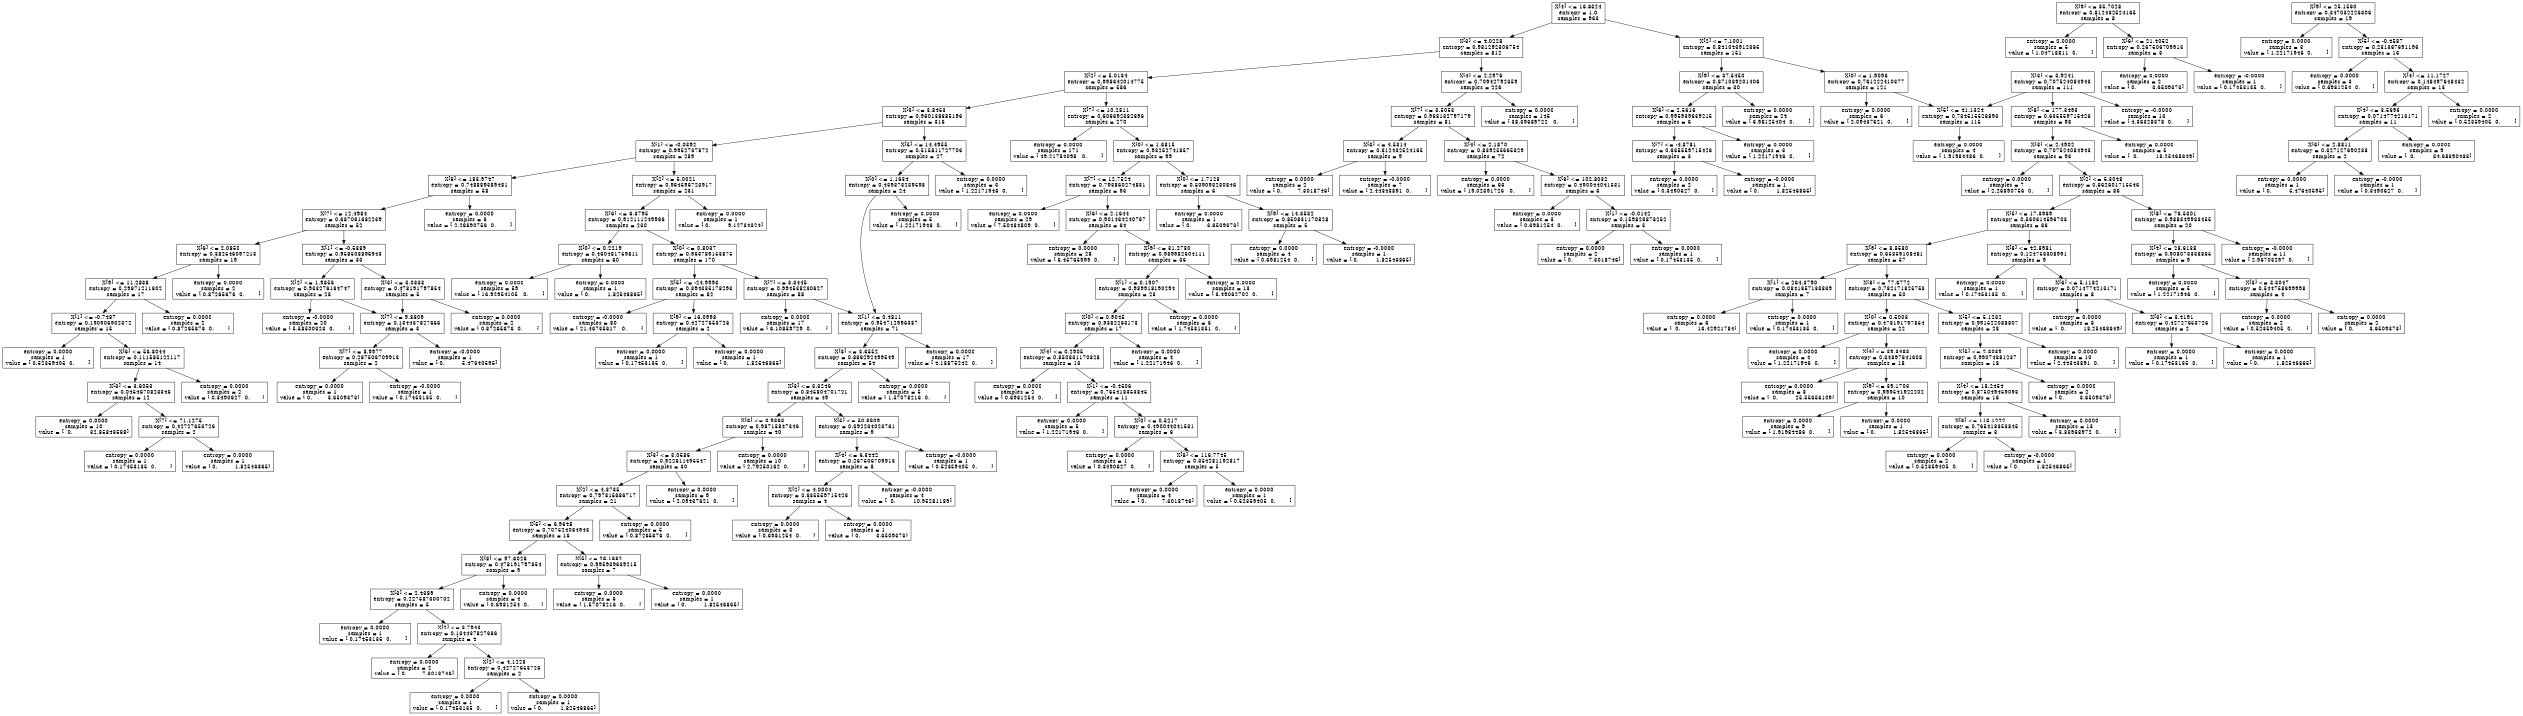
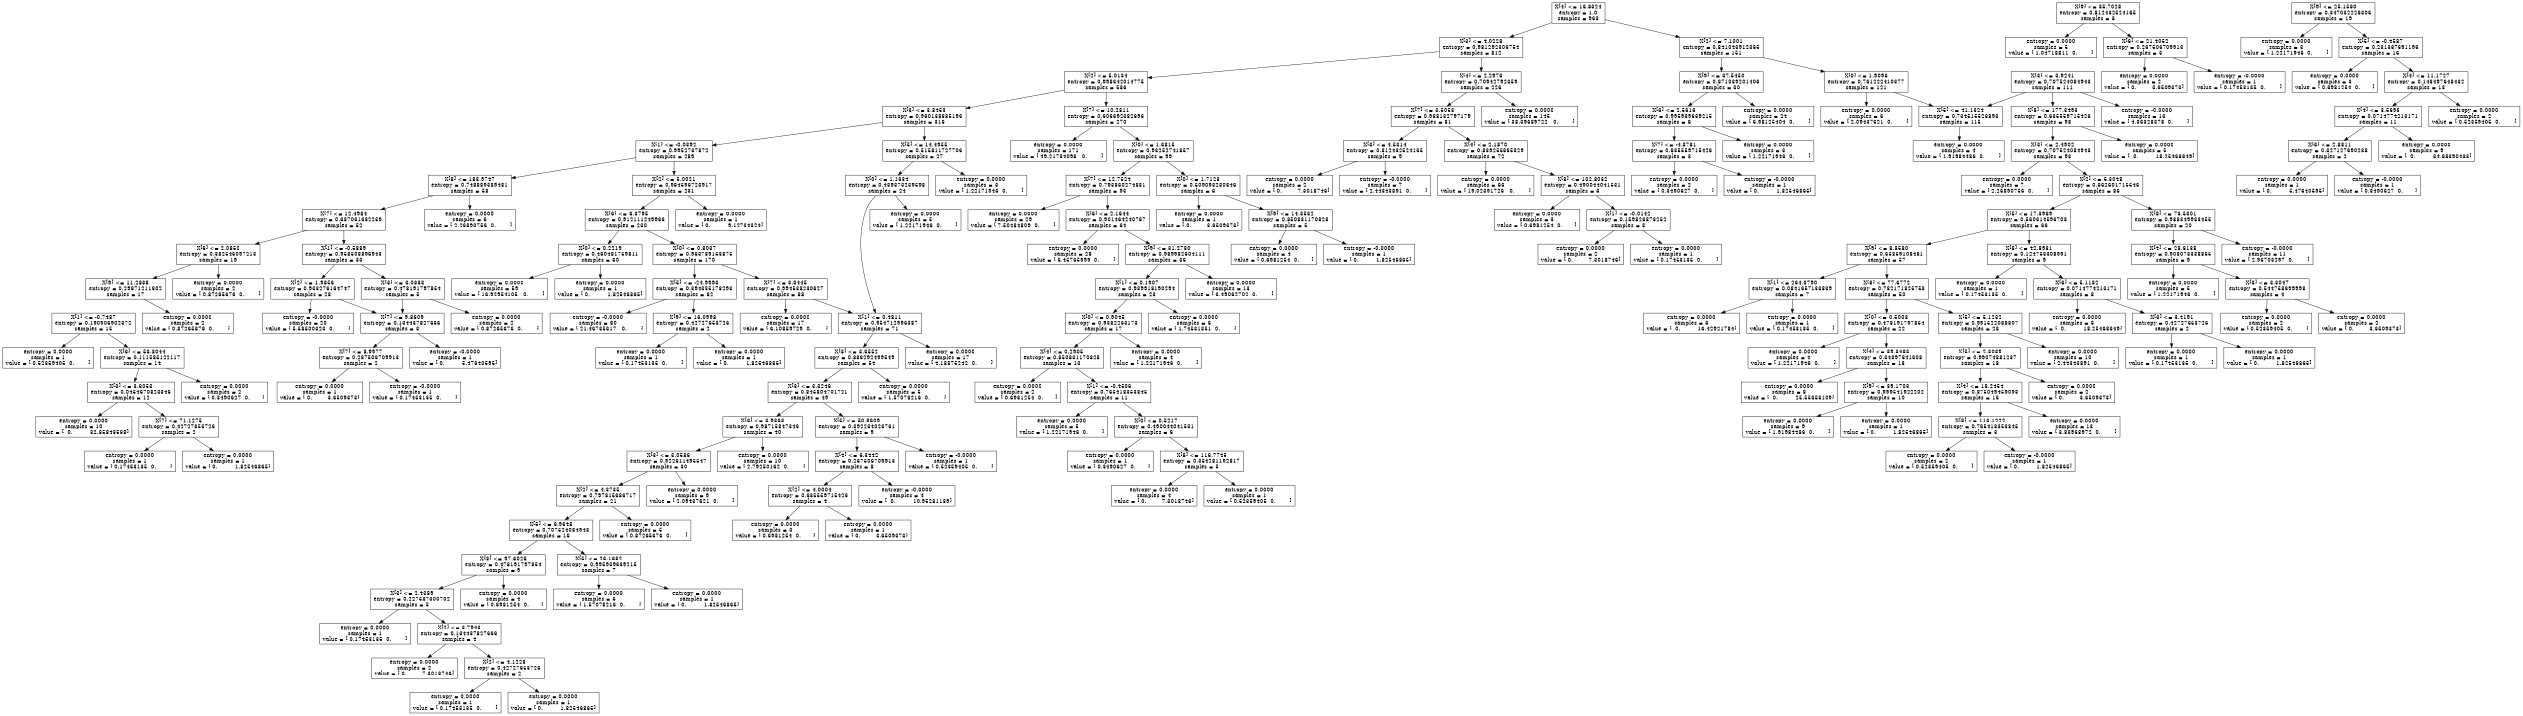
edge "X[9] <= 11.2838 entropy = 0.29671211602 samples = 17" -> "X[1] <= -0.7487 entropy = 0.190906902372 samples = 15": removed
